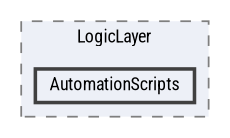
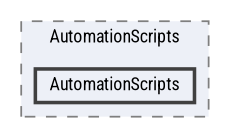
cluster "LogicLayer": label "LogicLayer" -> "AutomationScripts"
